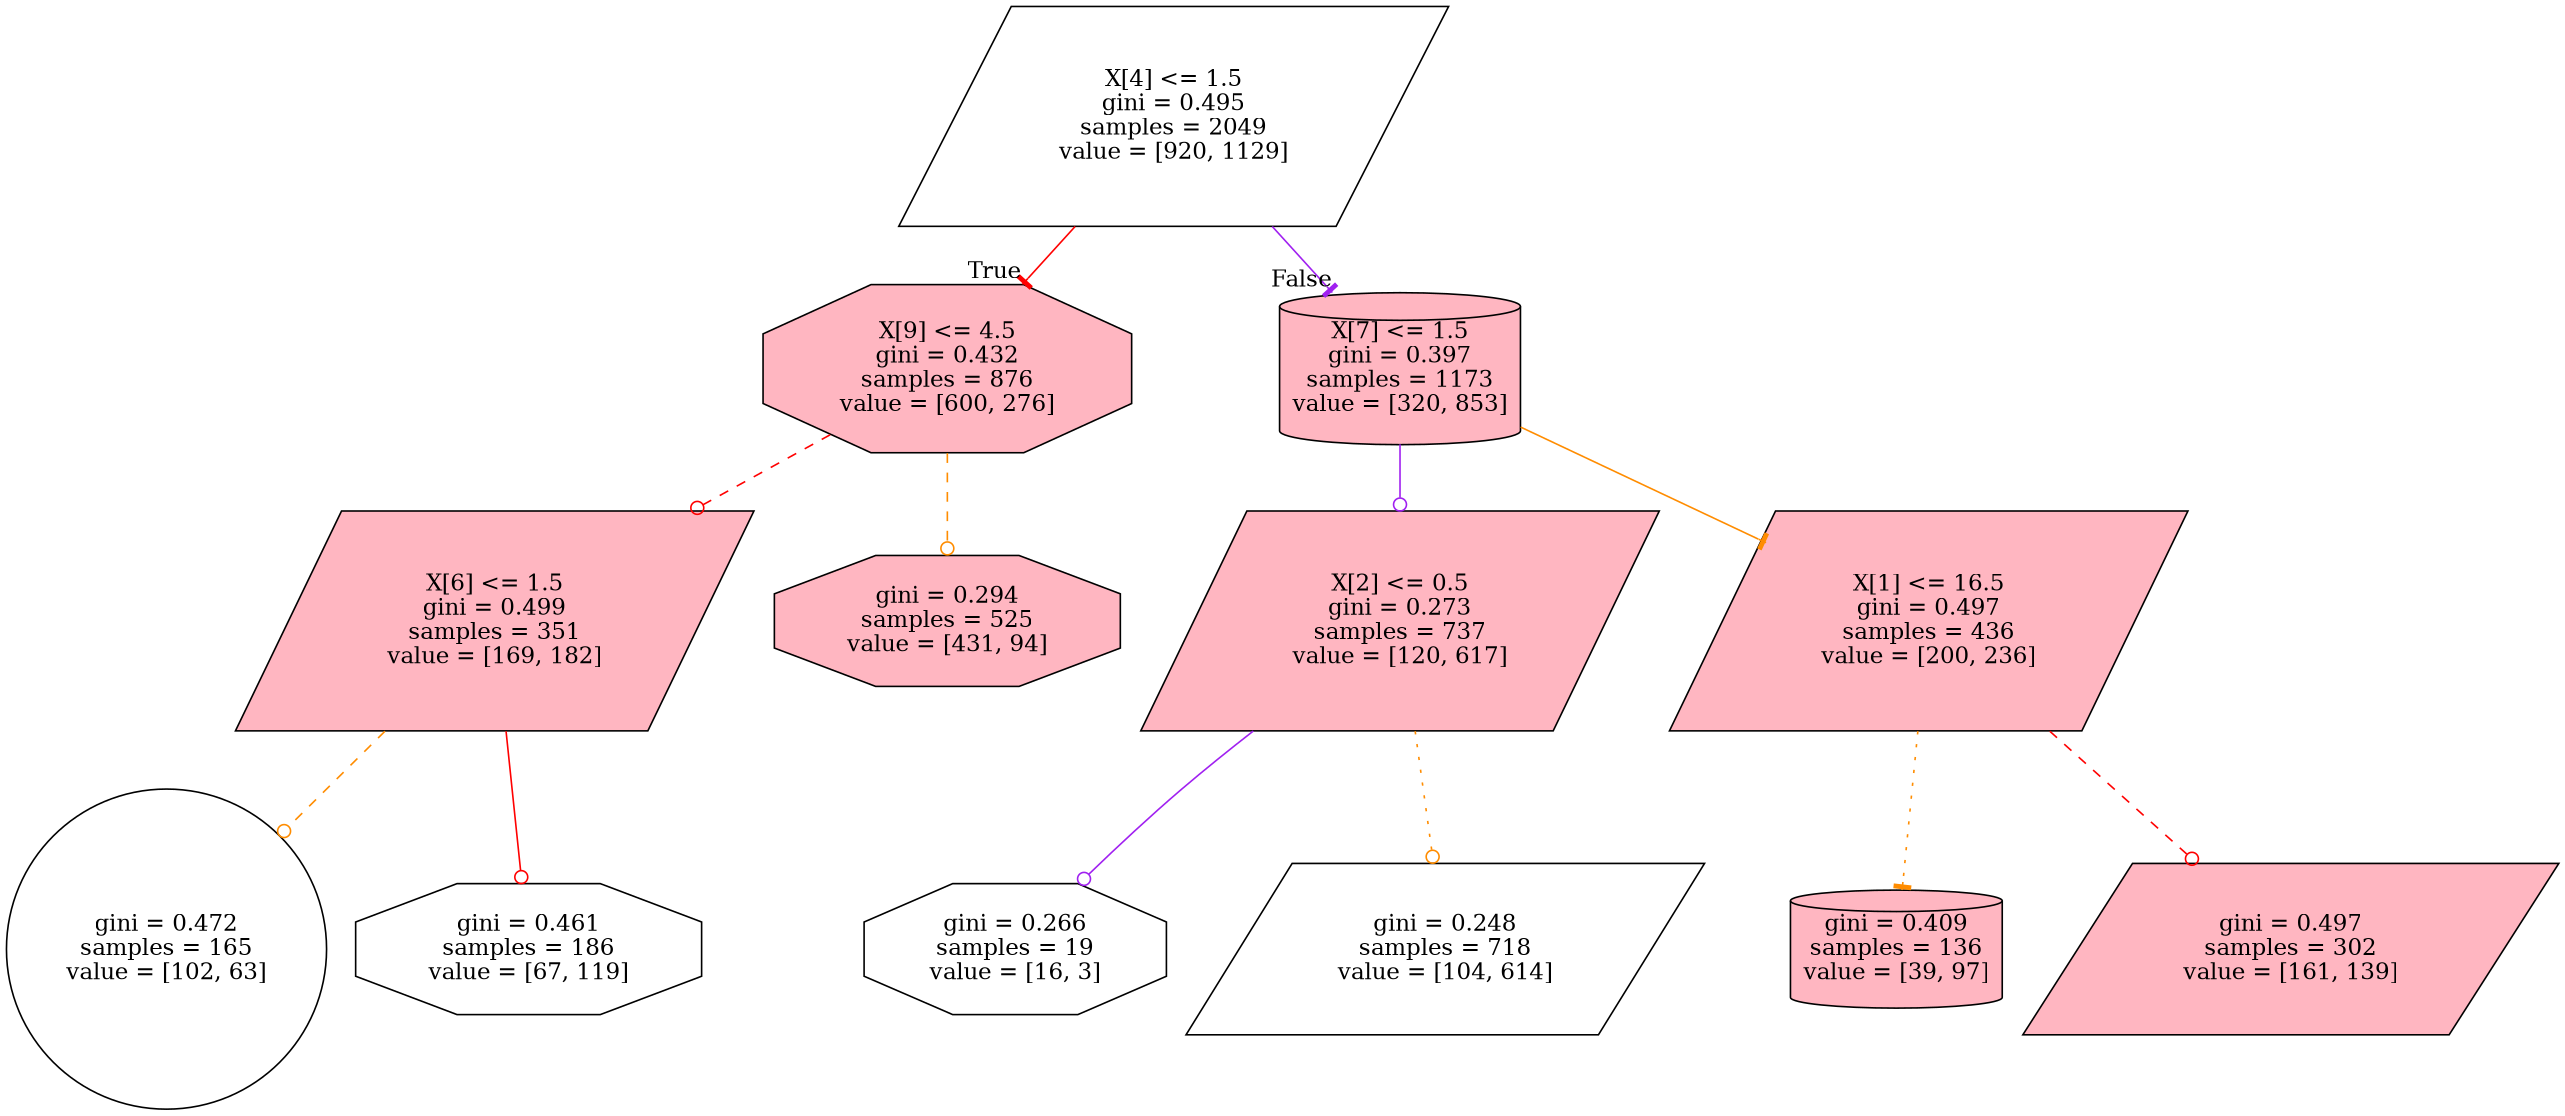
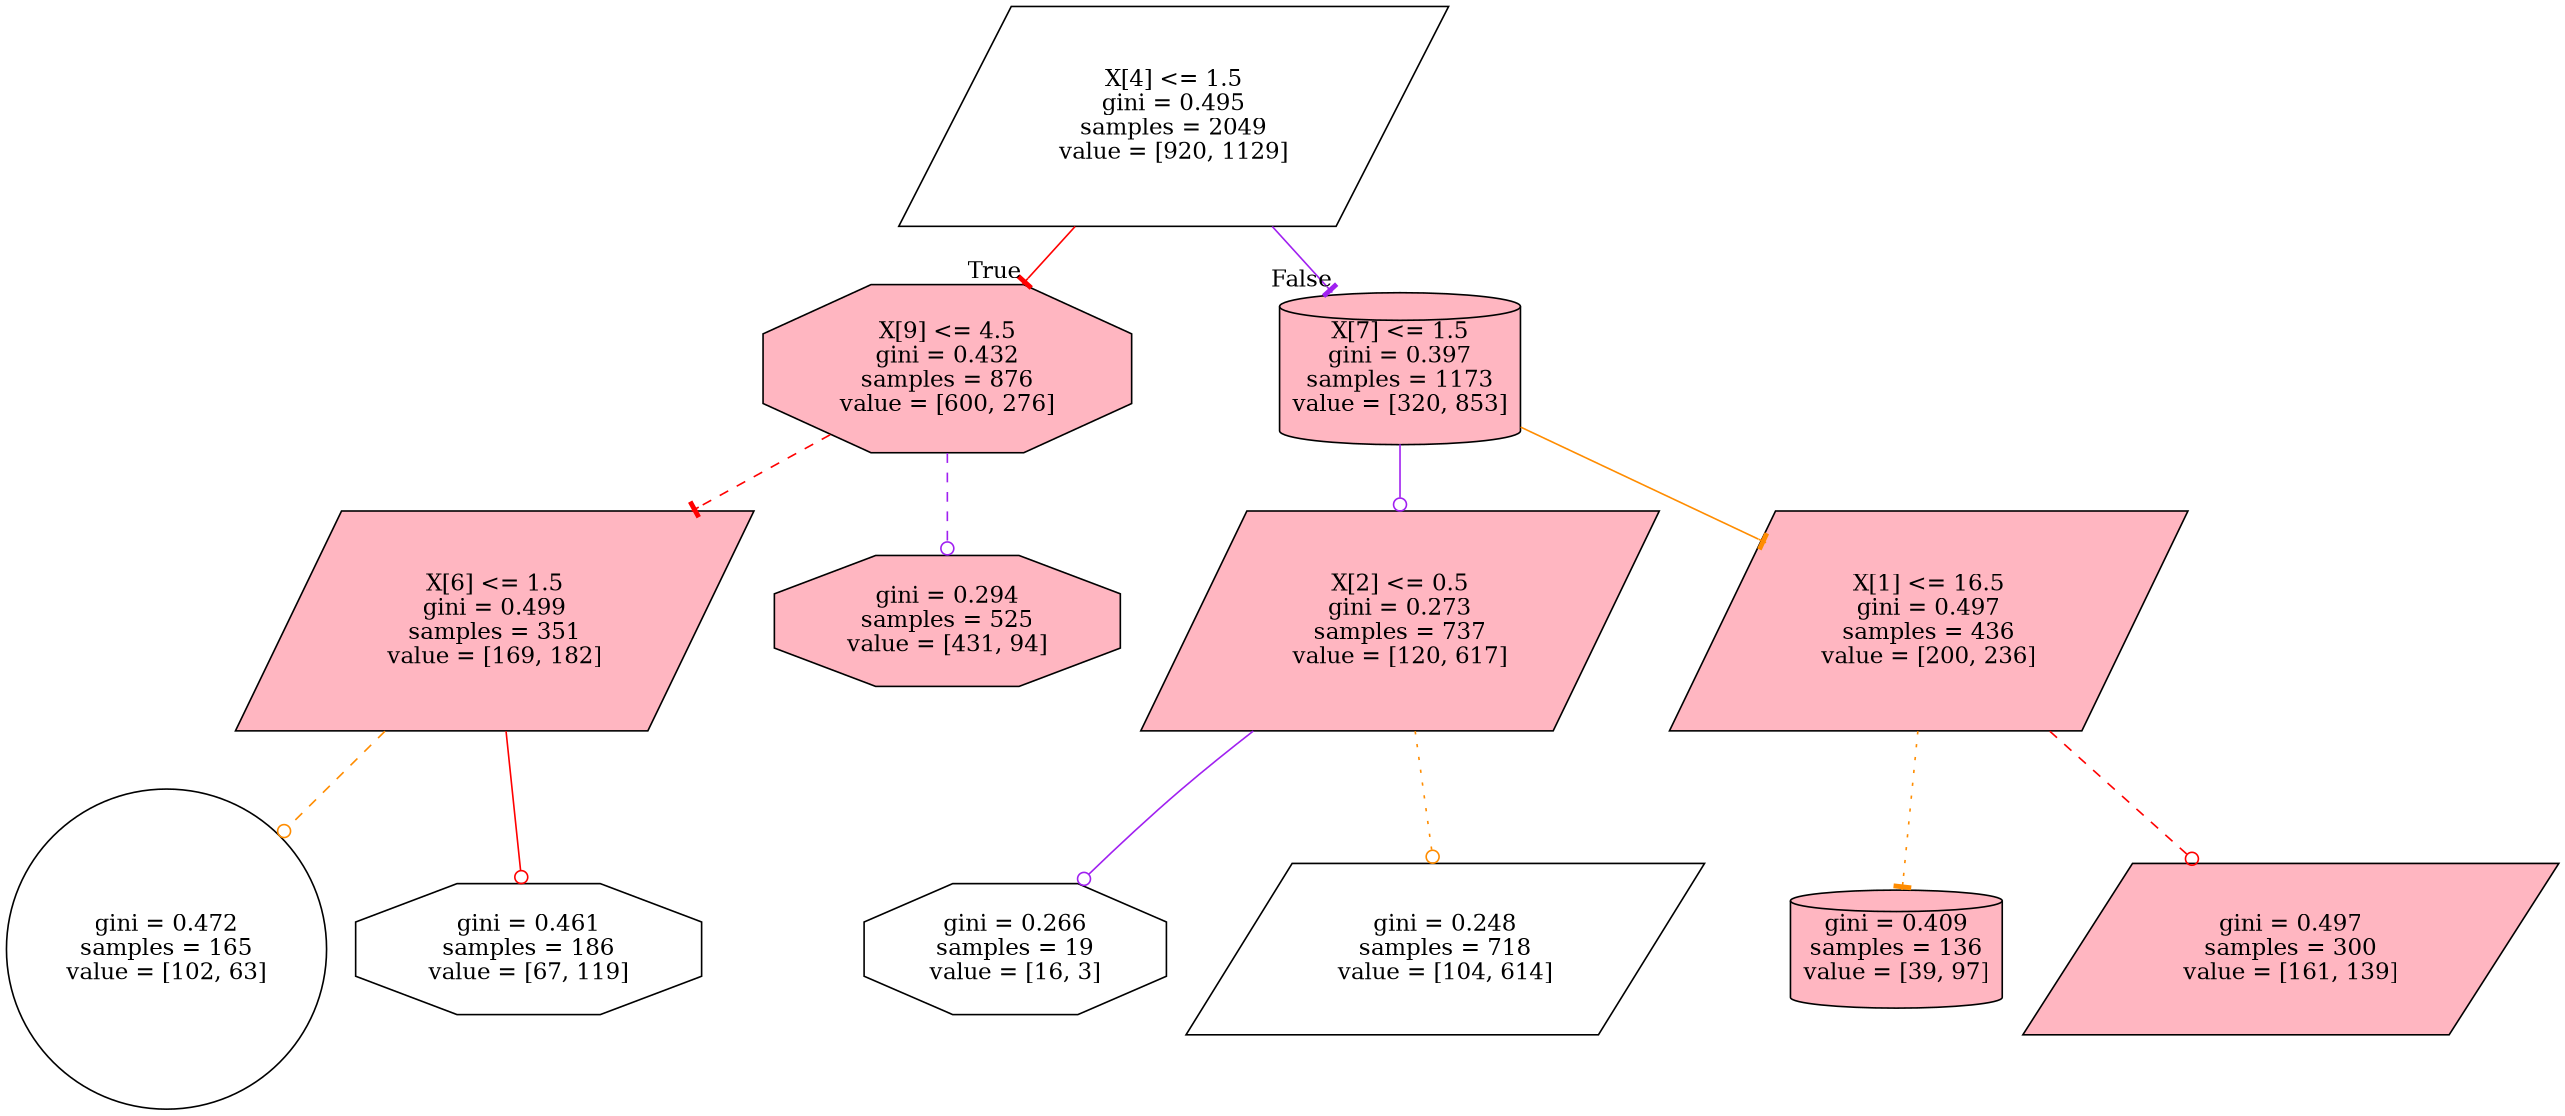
edge "X[9] <= 4.5 gini = 0.432 samples = 876 value = [600, 276]" -> "X[6] <= 1.5 gini = 0.499 samples = 351 value = [169, 182]": arrowhead odot -> tee
edge "X[9] <= 4.5 gini = 0.432 samples = 876 value = [600, 276]" -> "gini = 0.294 samples = 525 value = [431, 94]": color darkorange -> purple
node "gini = 0.497 samples = 302 value = [161, 139]": label "gini = 0.497 samples = 302 value = [161, 139]" -> "gini = 0.497 samples = 300 value = [161, 139]"
